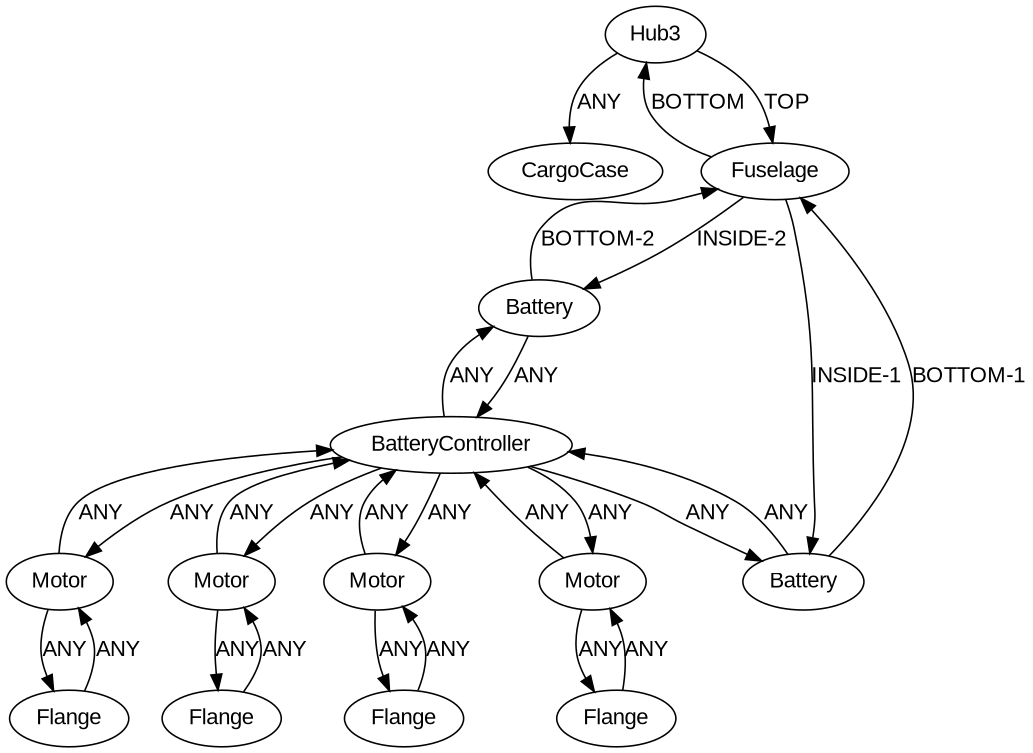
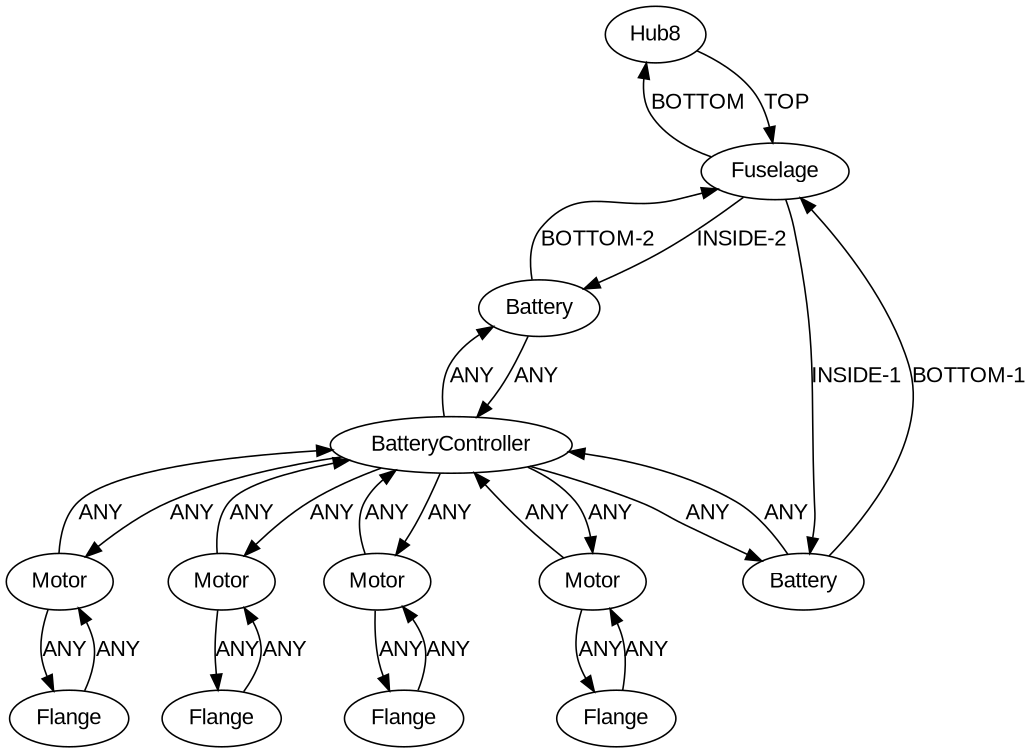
node "Hub3": label "Hub3" -> "Hub8"
node "CargoCase": removed
